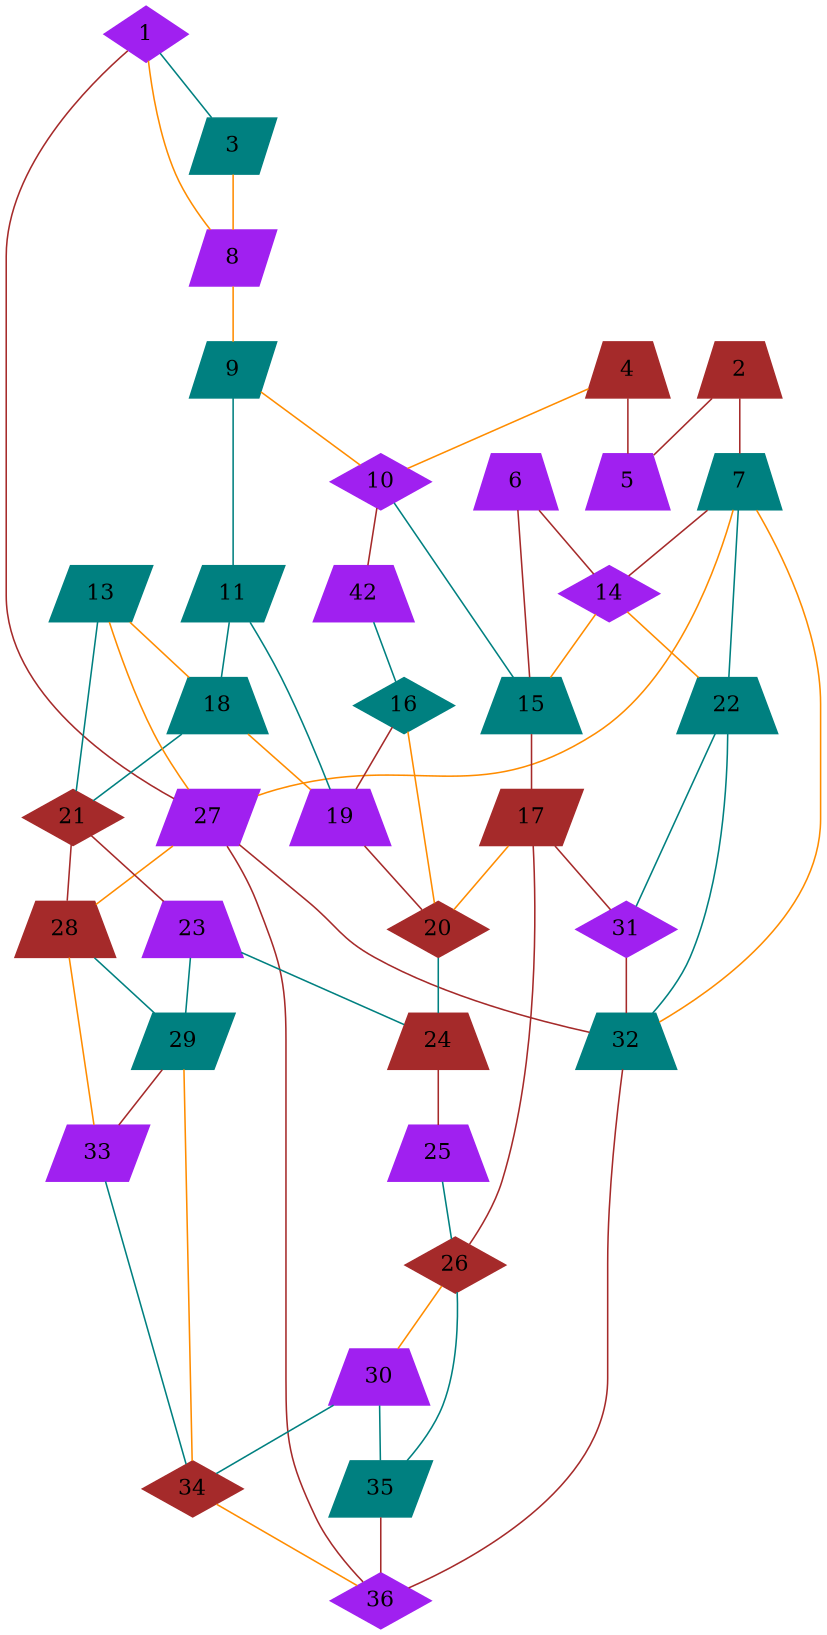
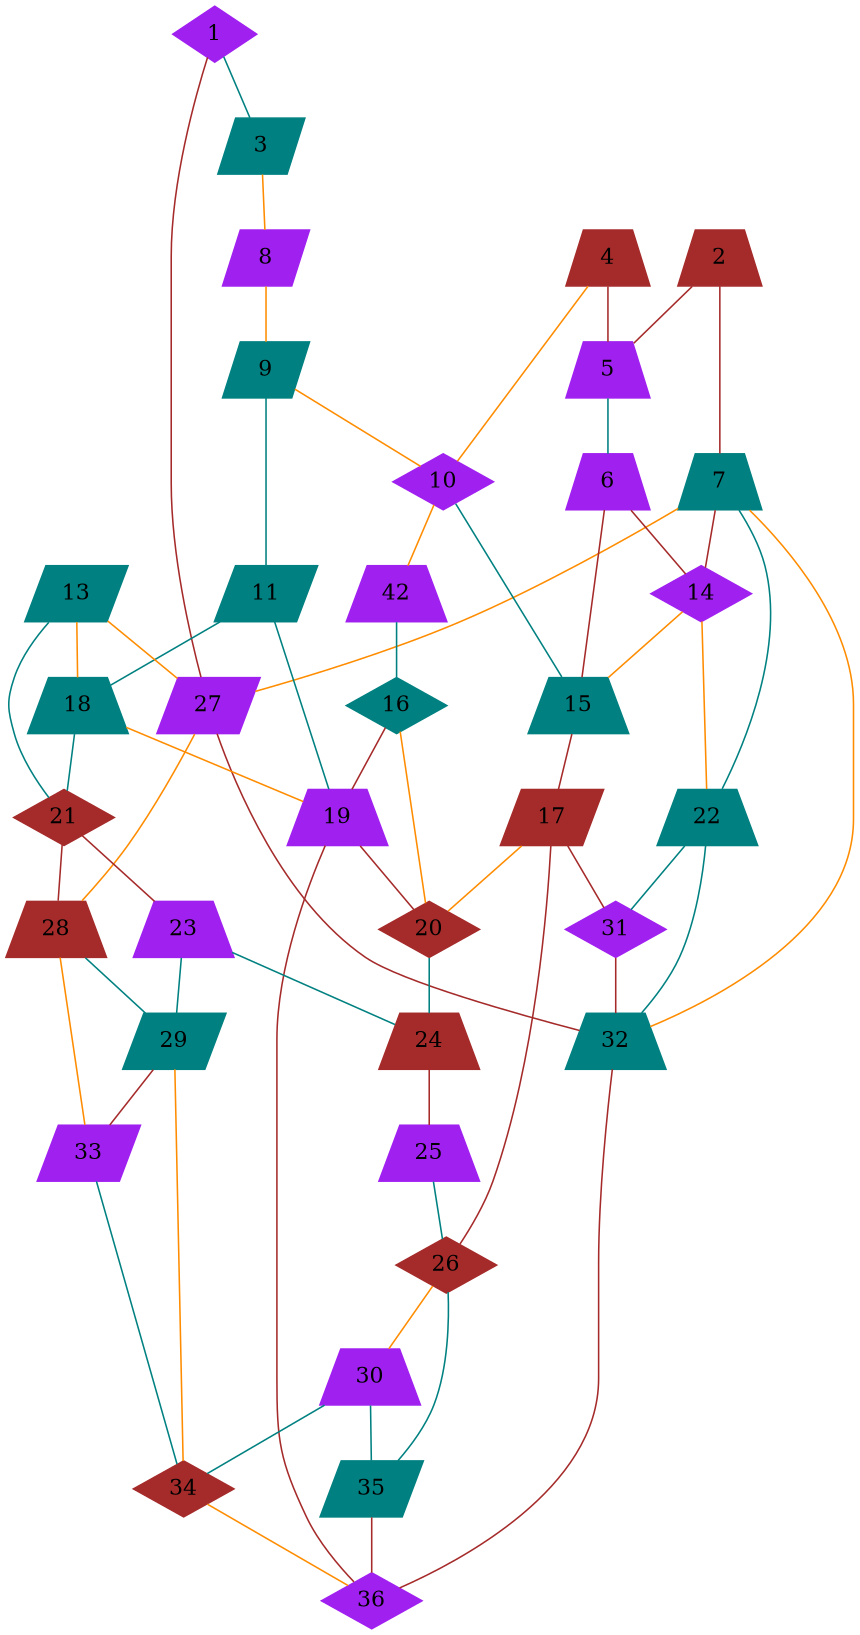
edge "1" -- "8": removed
edge "5" -- "6": added
edge "10" -- "42": color brown -> darkorange
edge "27" -- "36": now "19" -- "36"
